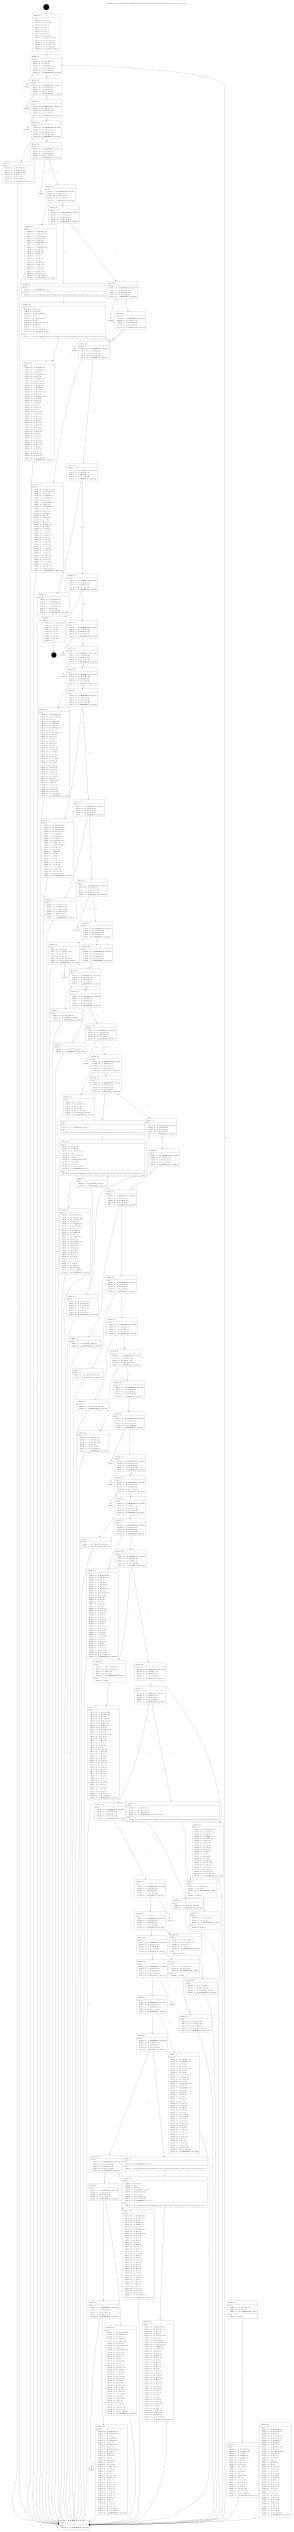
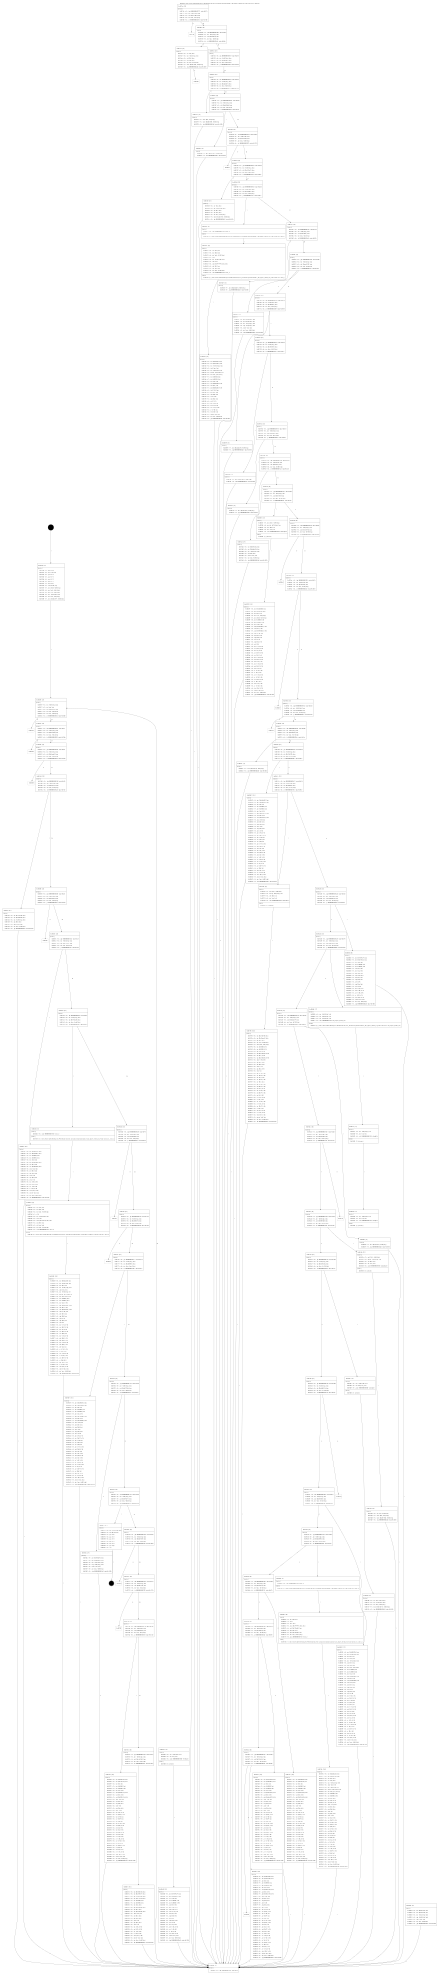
node "0x402261 [23]": added
node "0x4017d0 [28]": removed
